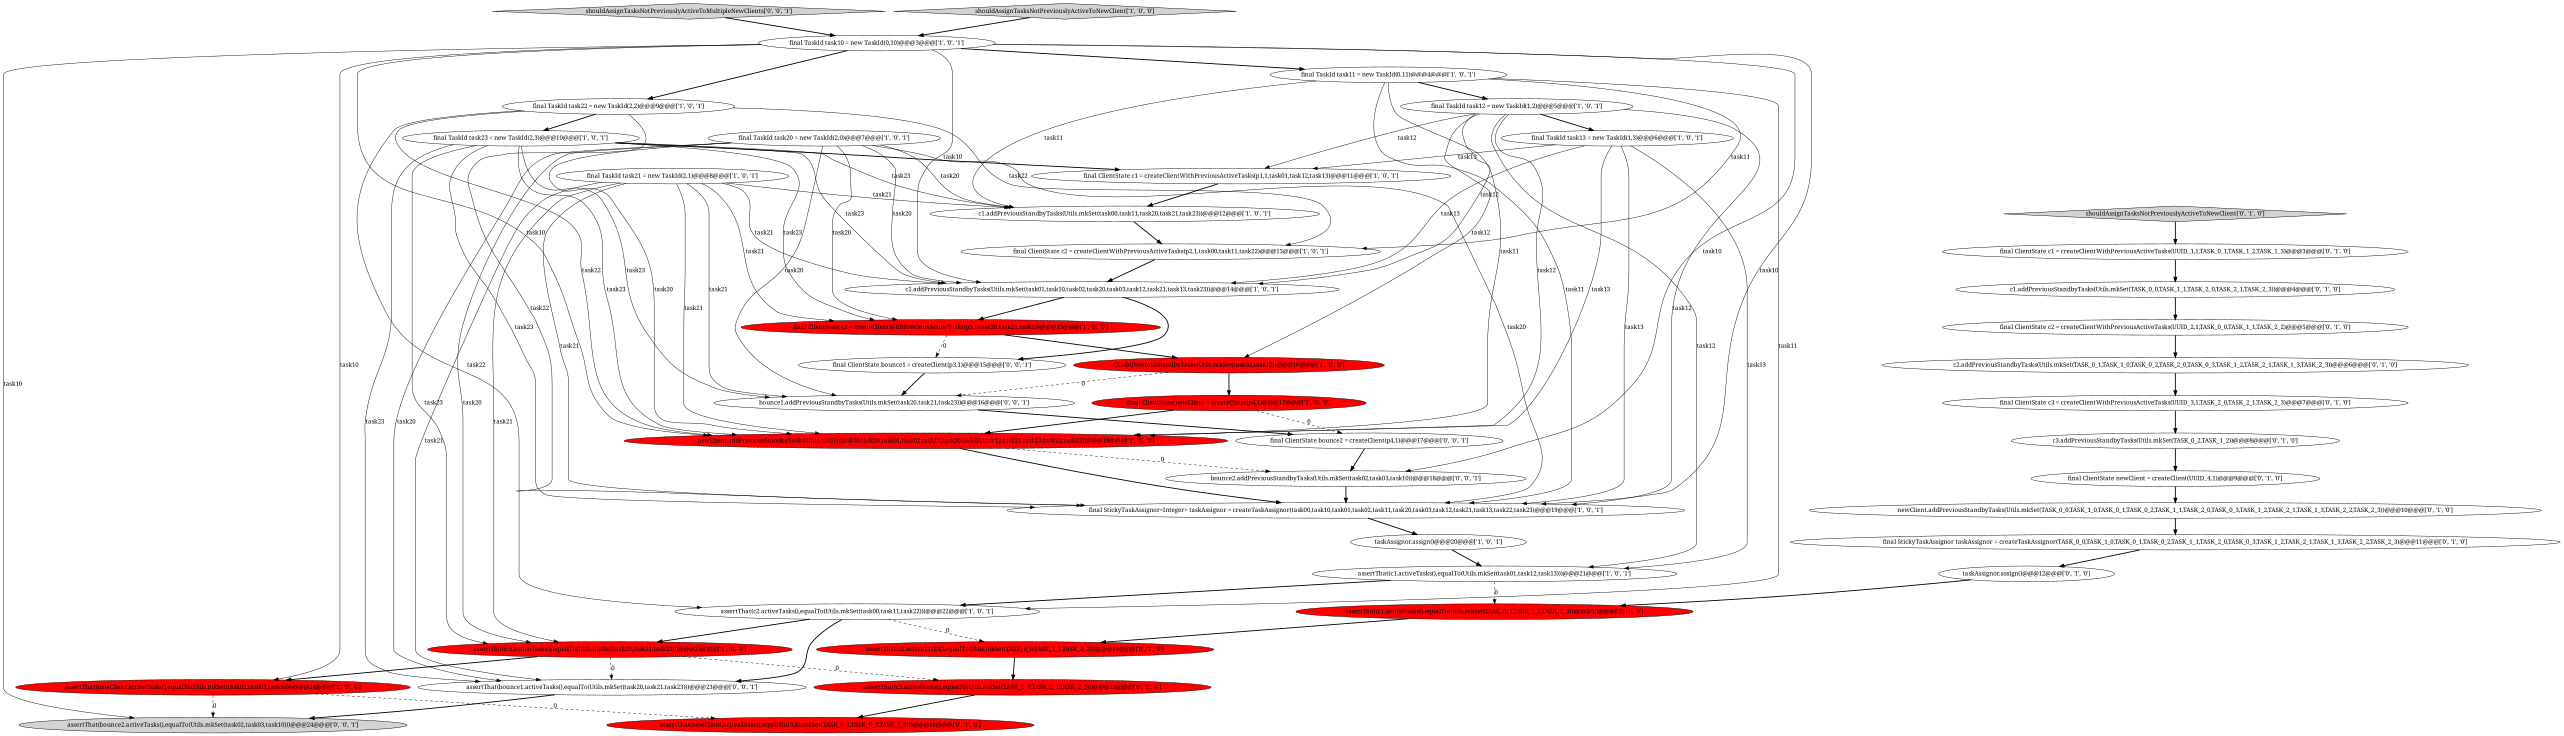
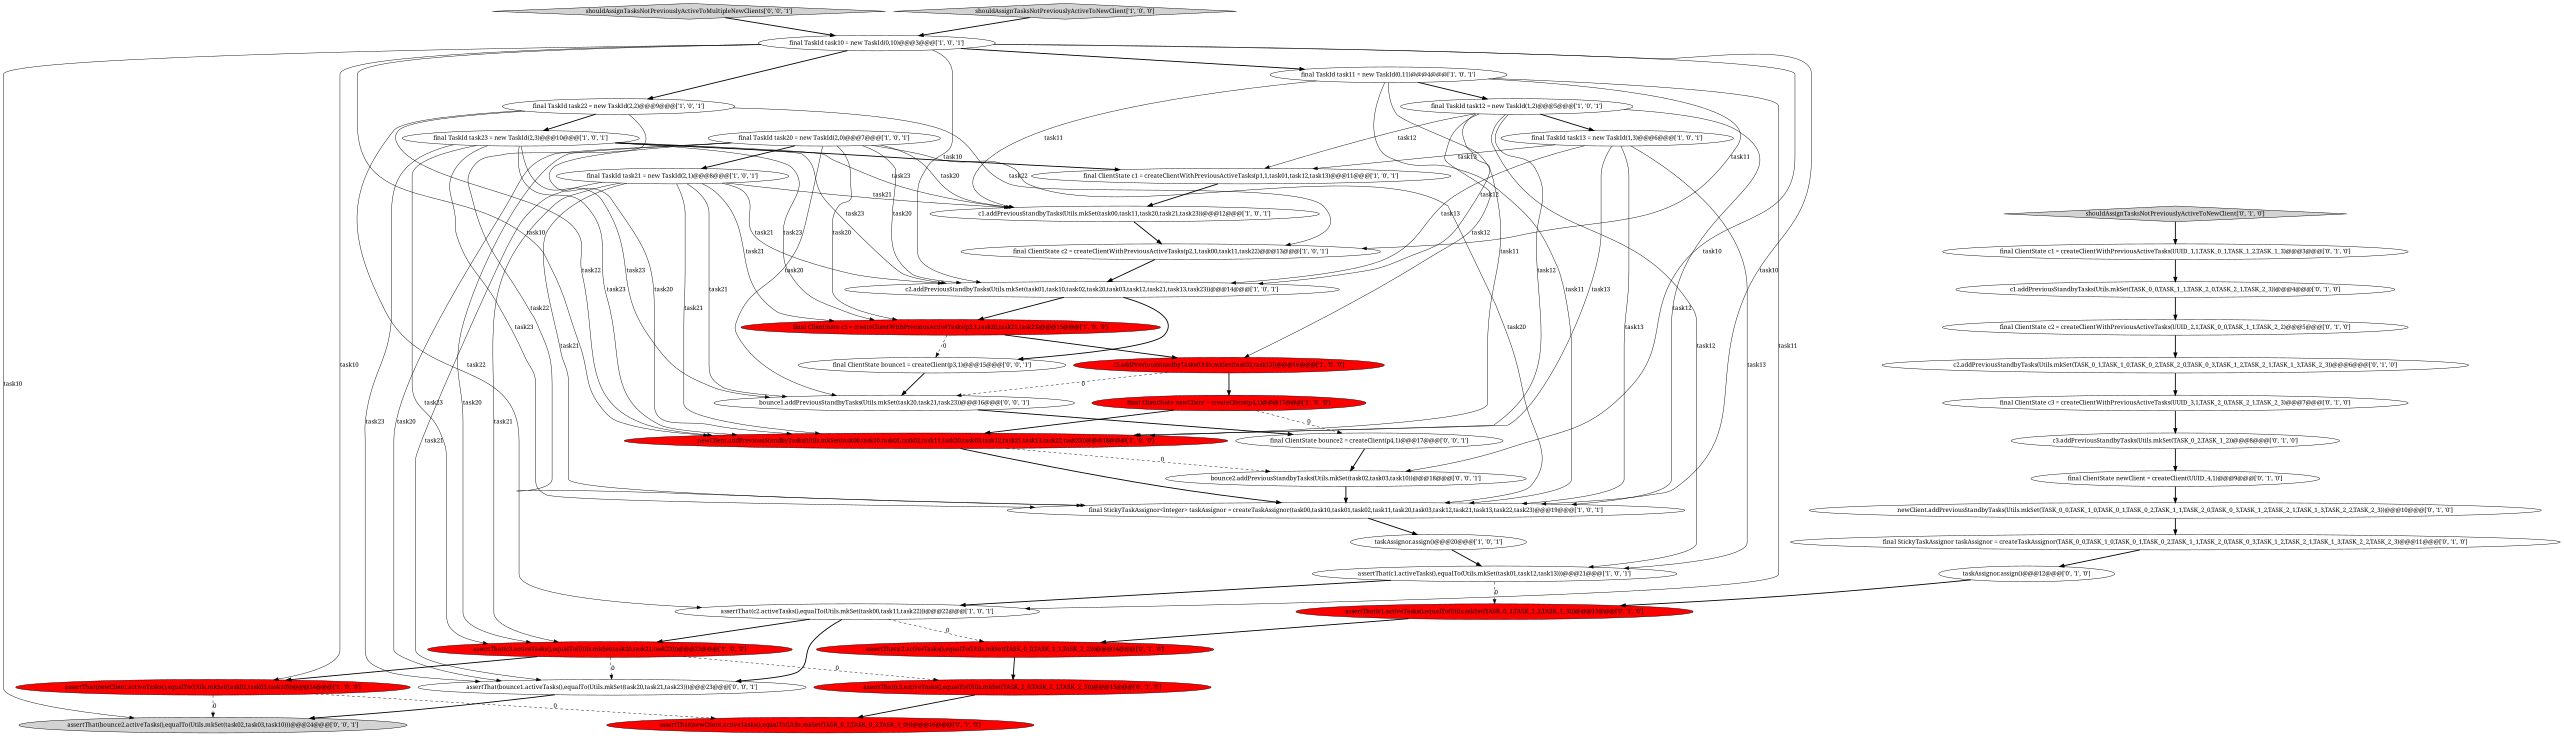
edge "final TaskId task20 = new TaskId(2,0)@@@7@@@['1', '0', '1']" -> "final TaskId task21 = new TaskId(2,1)@@@8@@@['1', '0', '1']": added
